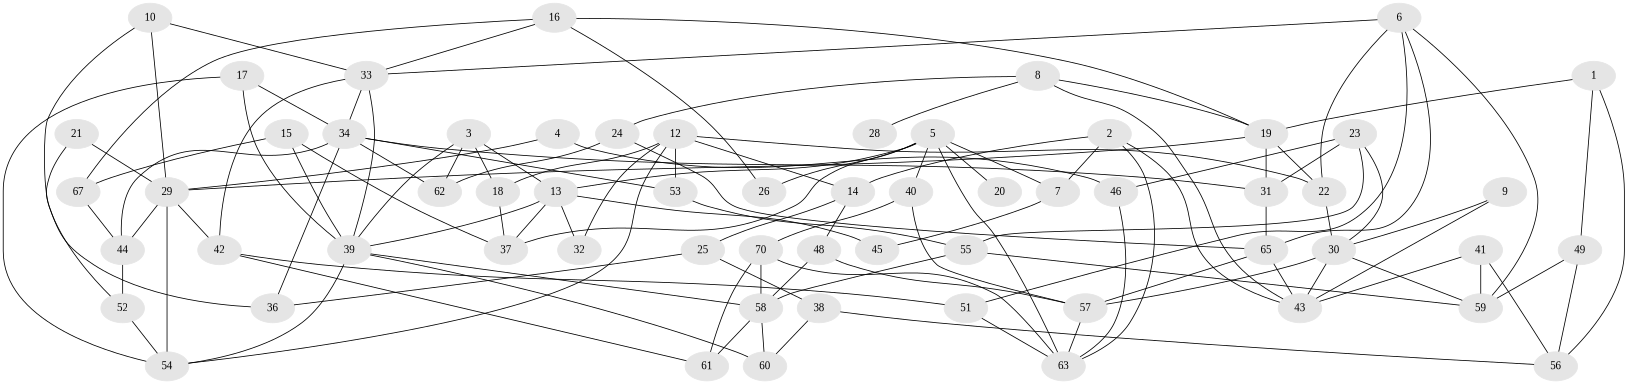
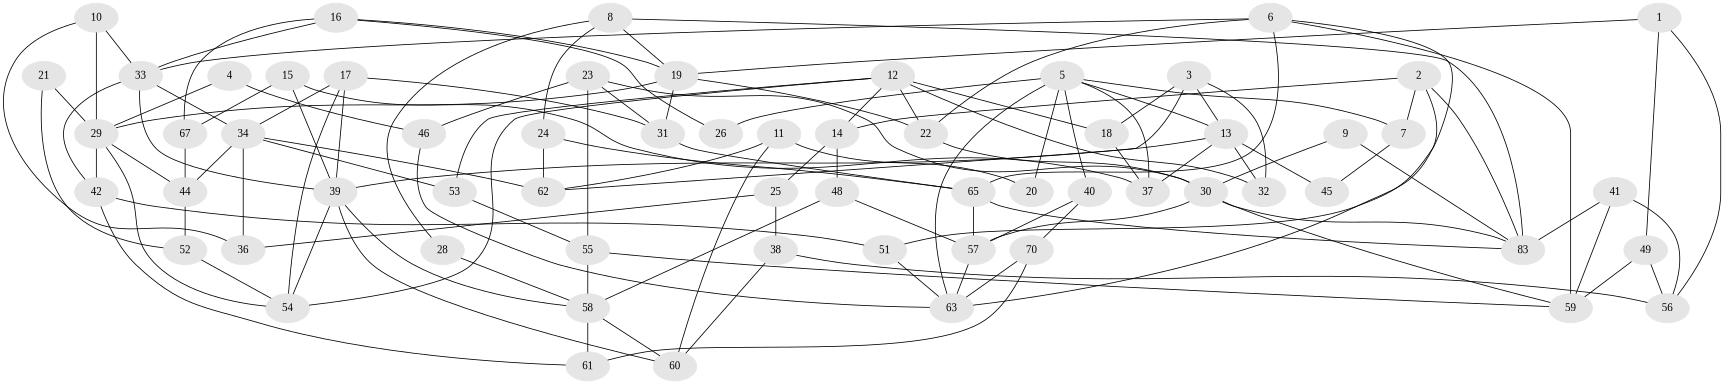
node "11": added
edge "34" -- "31": now "17" -- "31"
edge "3" -- "39": now "3" -- "32"
edge "70" -- "58": now "28" -- "58"
node "43": label "43" -> "83"
